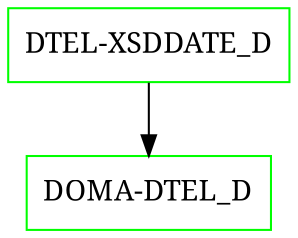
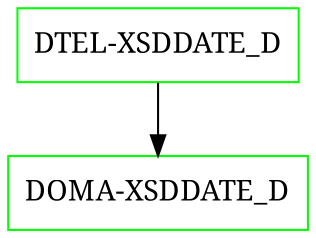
node "DOMA-DTEL_D": label "DOMA-DTEL_D" -> "DOMA-XSDDATE_D"
